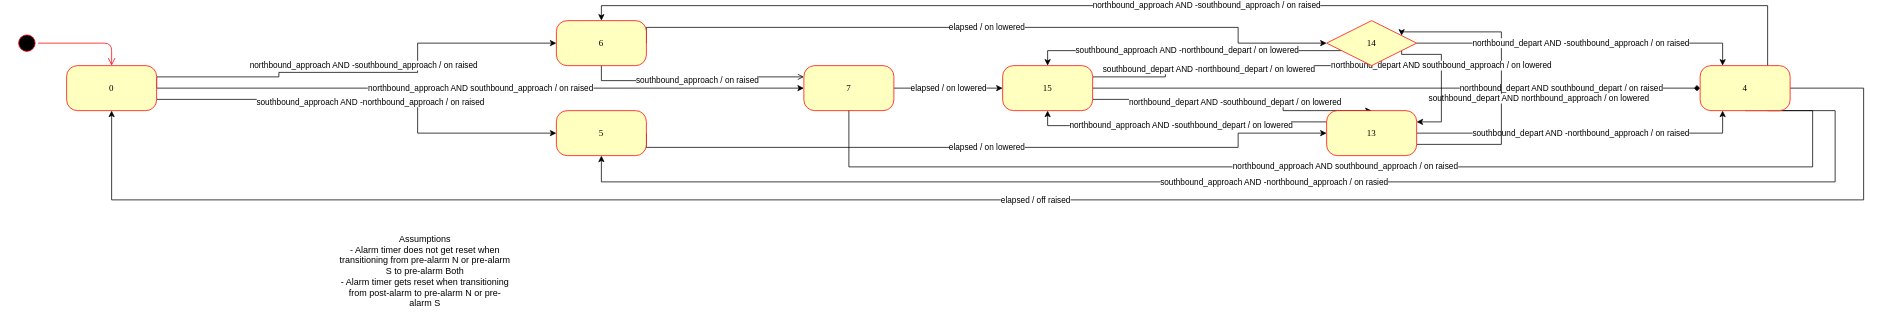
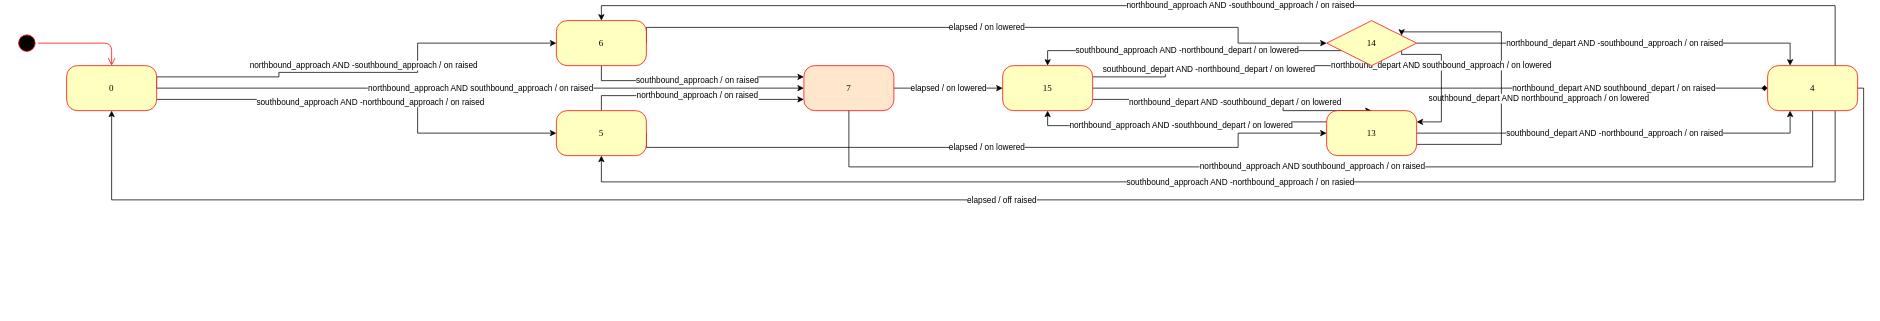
edge "6" -> "7": arrowhead open -> classic
node "7": fillcolor #ffffc0 -> #ffe6cc
node "4": moved (1745, 88) -> (1812, 88)
edge "5" -> "7": added, label "northbound_approach / on raised"
node "Assumptions - Alarm timer does not get reset when transitioning from pre-alarm N or pre-alarm S to pre-alarm Both - Alarm timer gets reset when transitioning from post-alarm to pre-alarm N or pre-alarm S": removed
